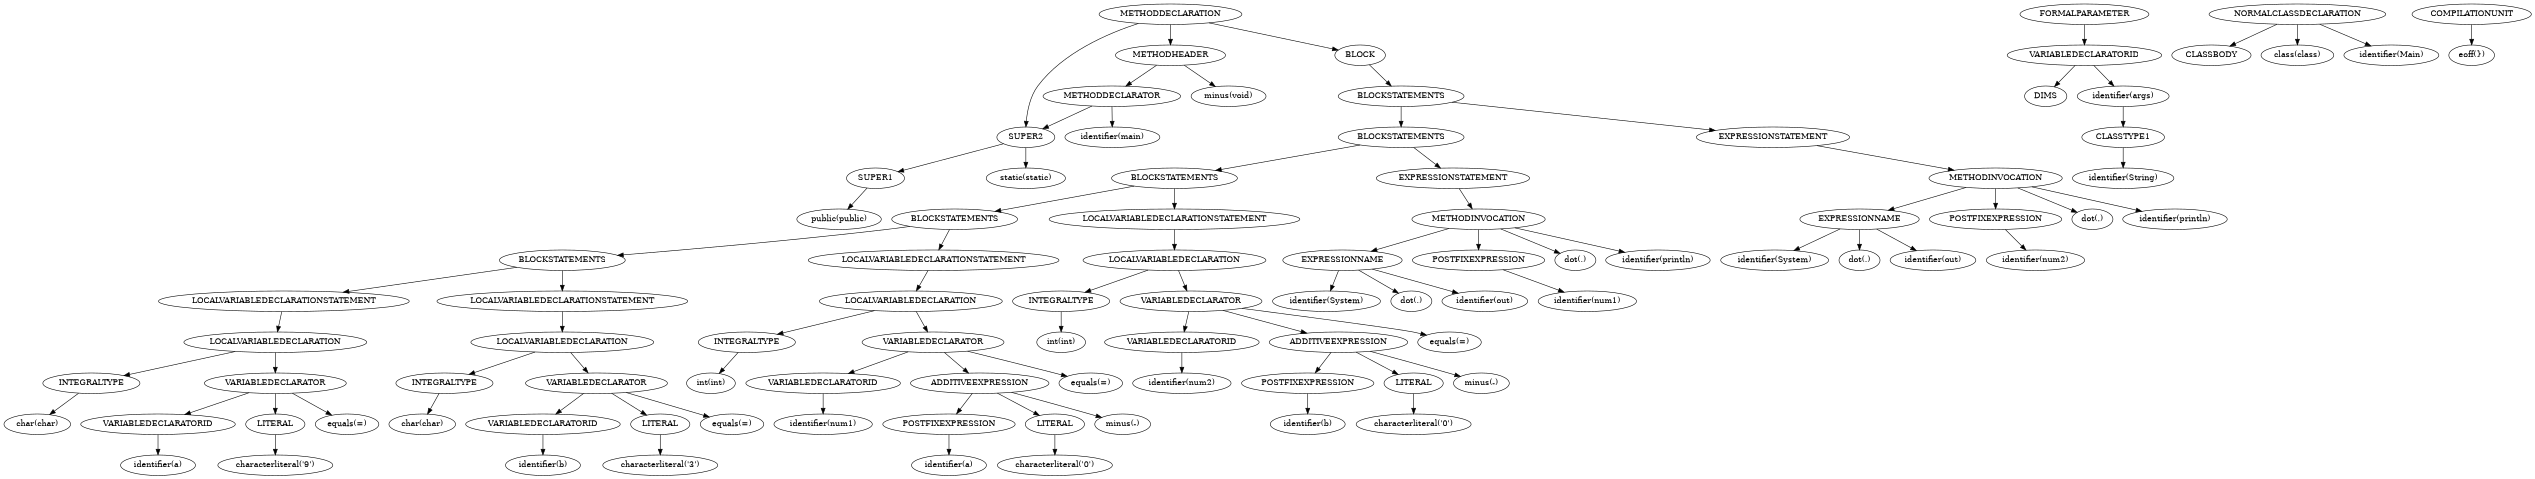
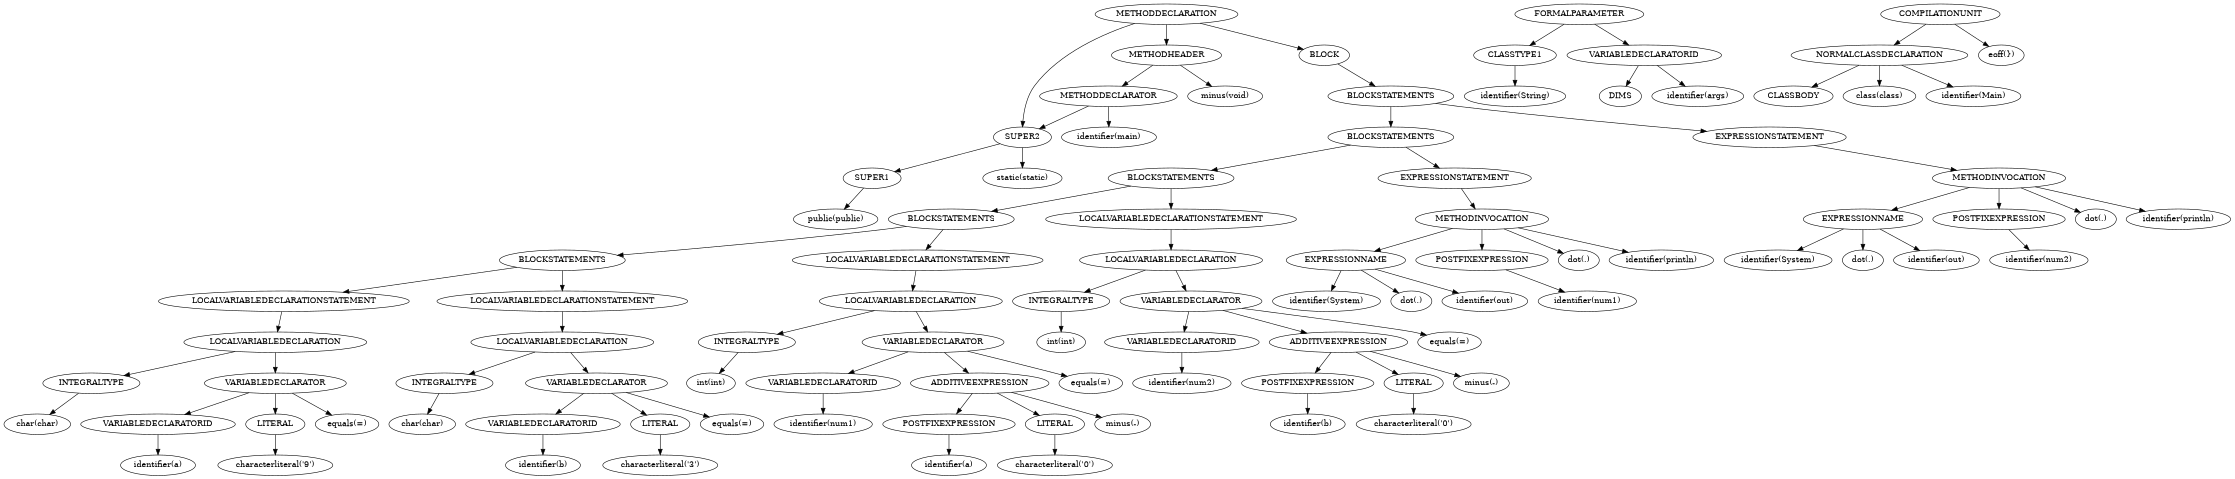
edge "COMPILATIONUNIT" -> "NORMALCLASSDECLARATION": added
edge "identifier(args)" -> "CLASSTYPE1": now "FORMALPARAMETER" -> "CLASSTYPE1"
